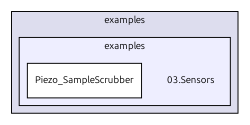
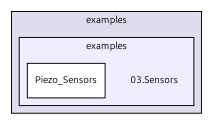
node "Piezo_SampleScrubber": label "Piezo_SampleScrubber" -> "Piezo_Sensors"
